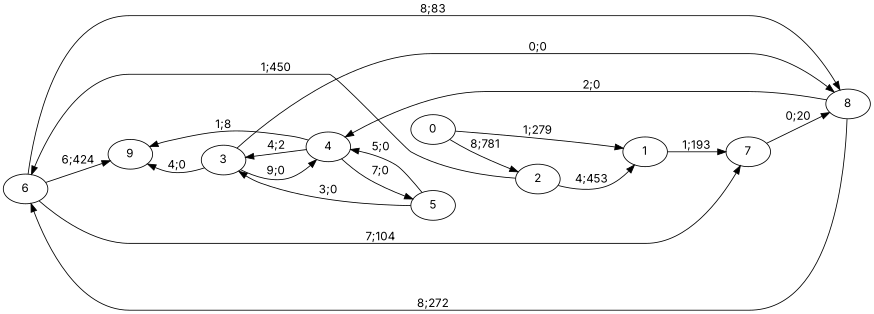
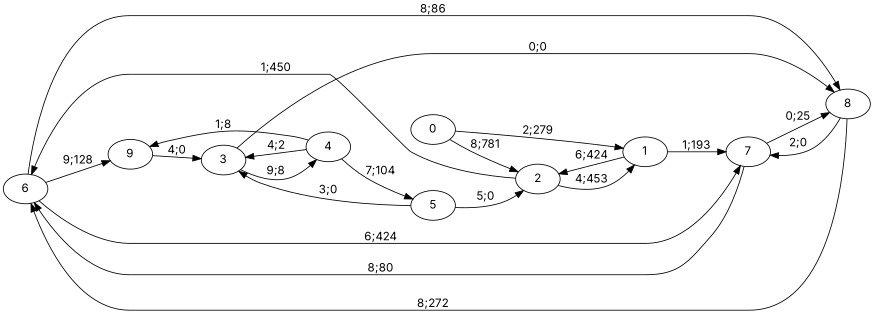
edge "6" -> "8": label "8;83" -> "8;86"
edge "8" -> "4": now "8" -> "7"
edge "7" -> "8": label "0;20" -> "0;25"
edge "0" -> "1": label "1;279" -> "2;279"
edge "6" -> "9": label "6;424" -> "9;128"
edge "1" -> "2": added, label "6;424"
edge "5" -> "4": now "5" -> "2"
edge "3" -> "4": label "9;0" -> "9;8"
edge "4" -> "5": label "7;0" -> "7;104"
edge "3" -> "9": reversed
edge "6" -> "7": label "7;104" -> "6;424"
edge "7" -> "6": added, label "8;80"
